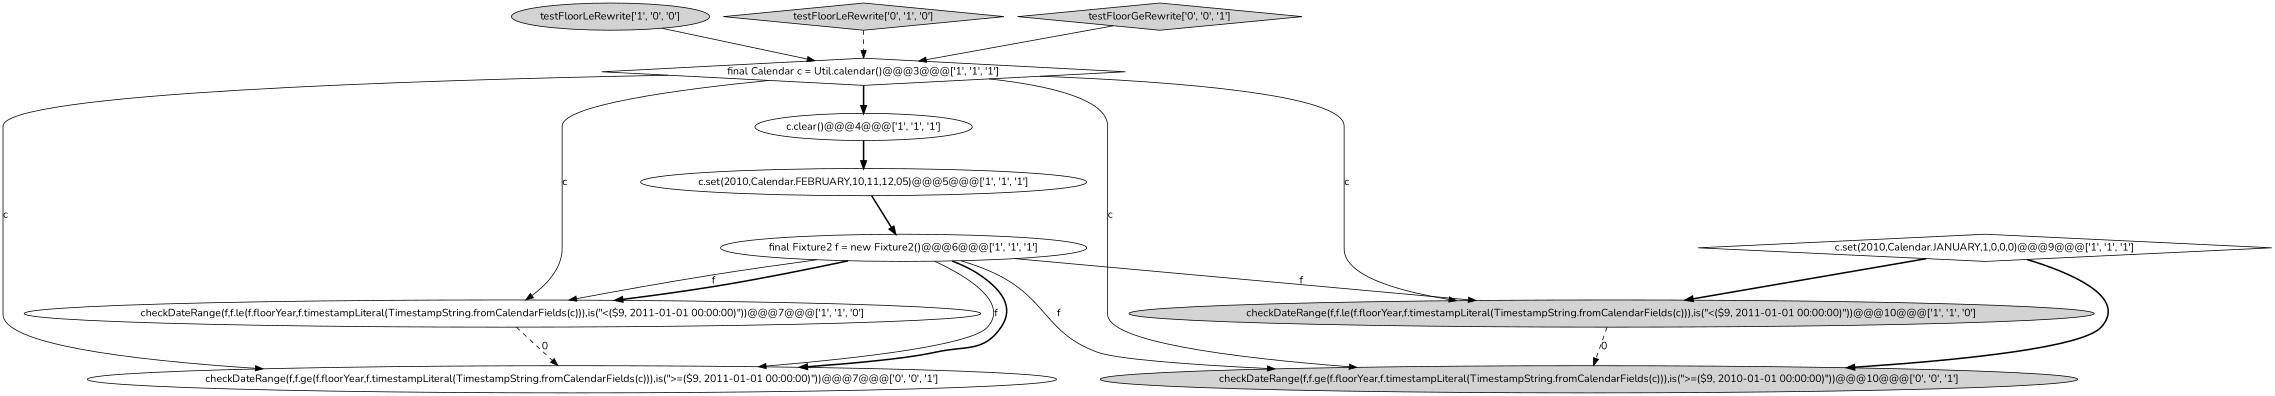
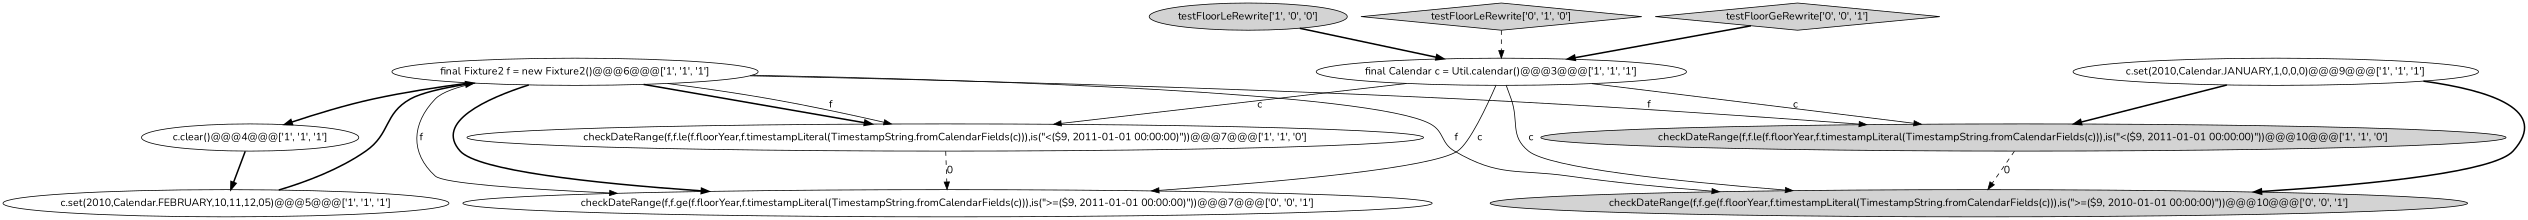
edge "testFloorGeRewrite['0', '0', '1']" -> "final Calendar c = Util.calendar()@@@3@@@['1', '1', '1']": style solid -> bold
edge "testFloorLeRewrite['1', '0', '0']" -> "final Calendar c = Util.calendar()@@@3@@@['1', '1', '1']": style solid -> bold
node "final Calendar c = Util.calendar()@@@3@@@['1', '1', '1']": shape diamond -> ellipse
edge "final Calendar c = Util.calendar()@@@3@@@['1', '1', '1']" -> "c.clear()@@@4@@@['1', '1', '1']": now "final Fixture2 f = new Fixture2()@@@6@@@['1', '1', '1']" -> "c.clear()@@@4@@@['1', '1', '1']"
node "c.set(2010,Calendar.JANUARY,1,0,0,0)@@@9@@@['1', '1', '1']": shape diamond -> ellipse
